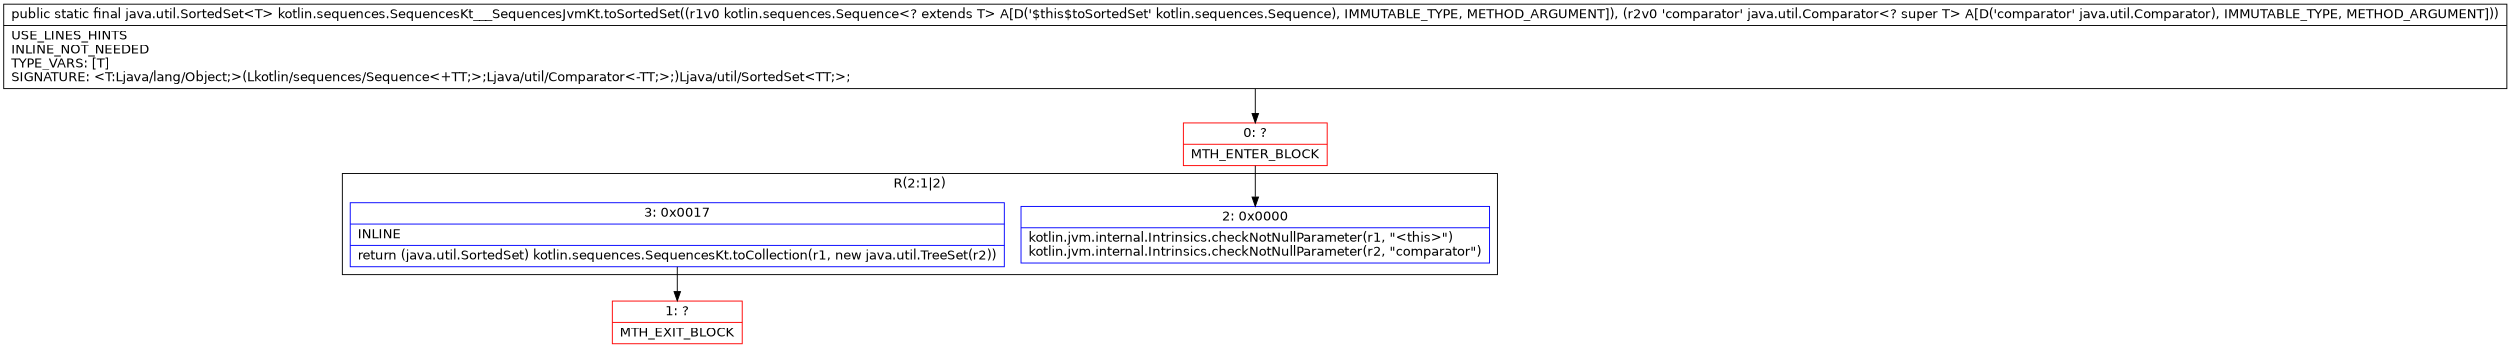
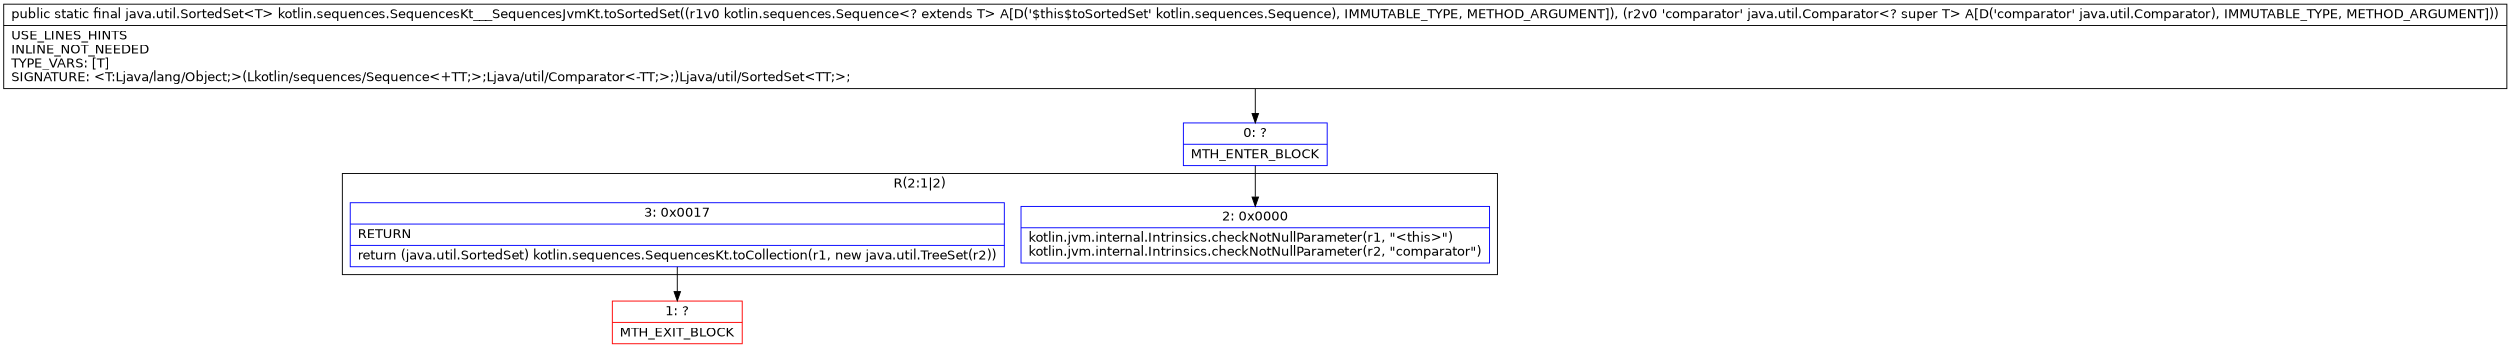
node "0: ?": color red -> blue
node "3: 0x0017": text "INLINE" -> "RETURN"
